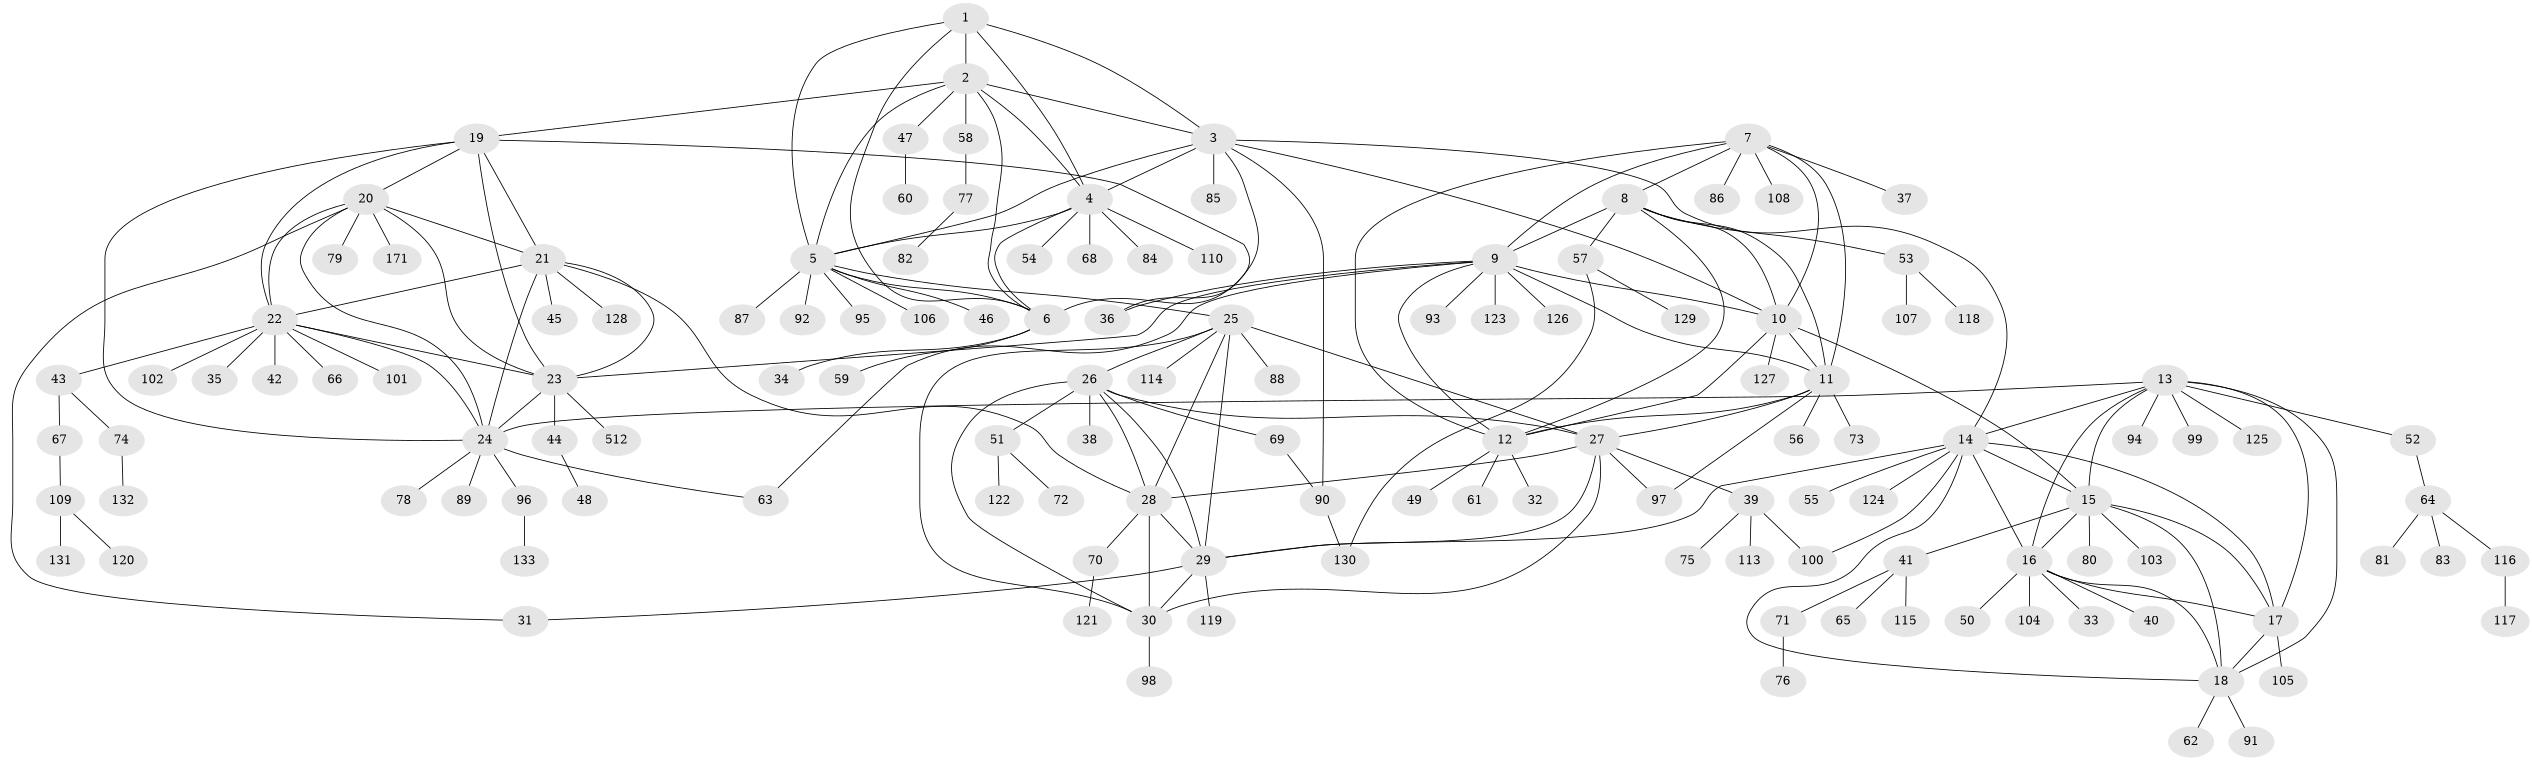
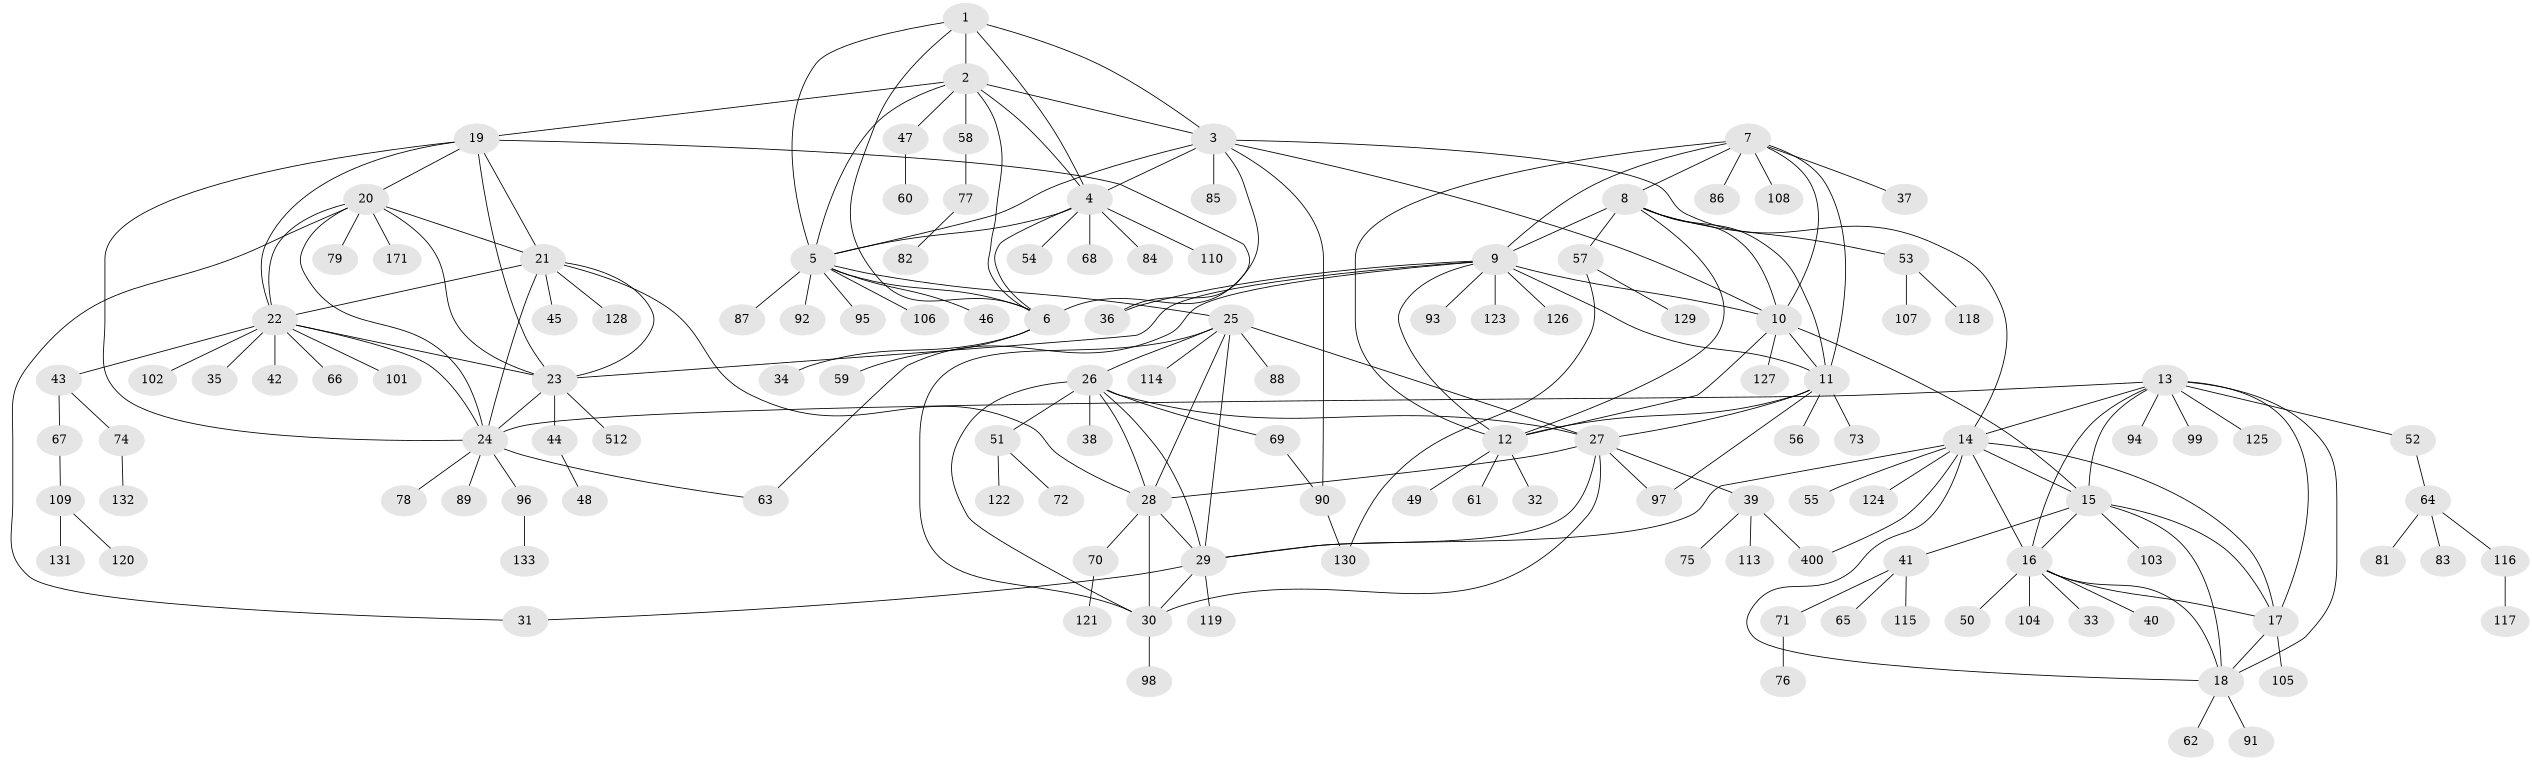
node "100": label "100" -> "400"
node "80": removed
